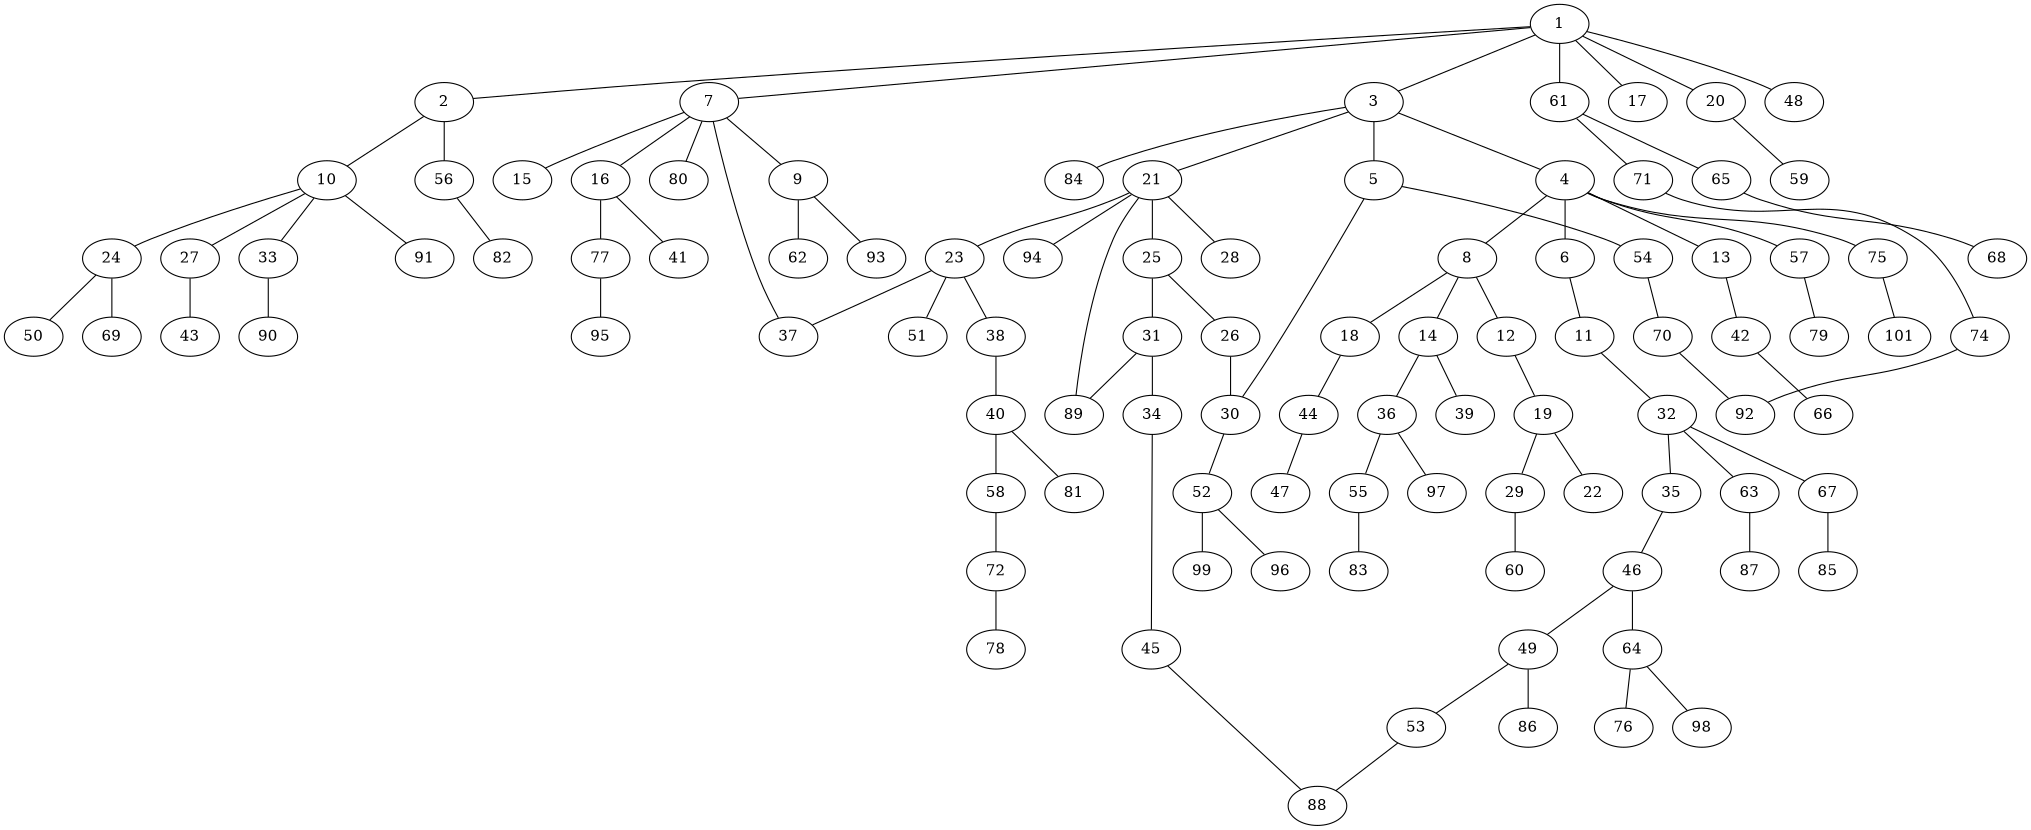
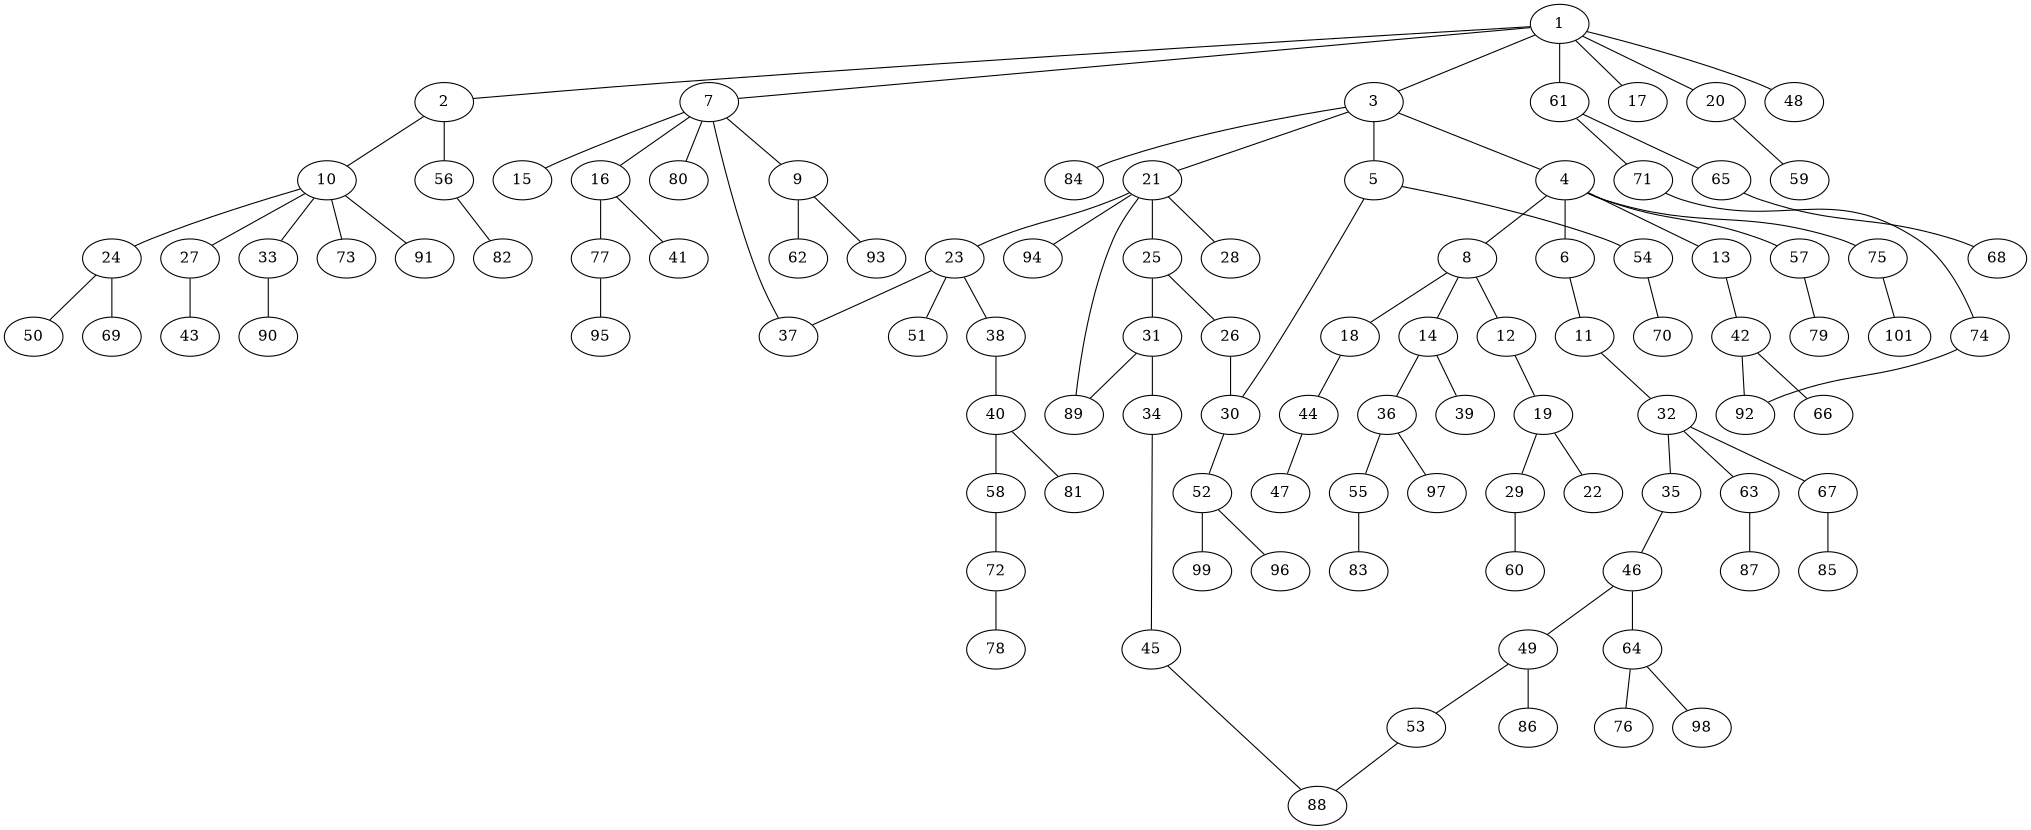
node "73": added
edge "70" -- "92": now "42" -- "92"
